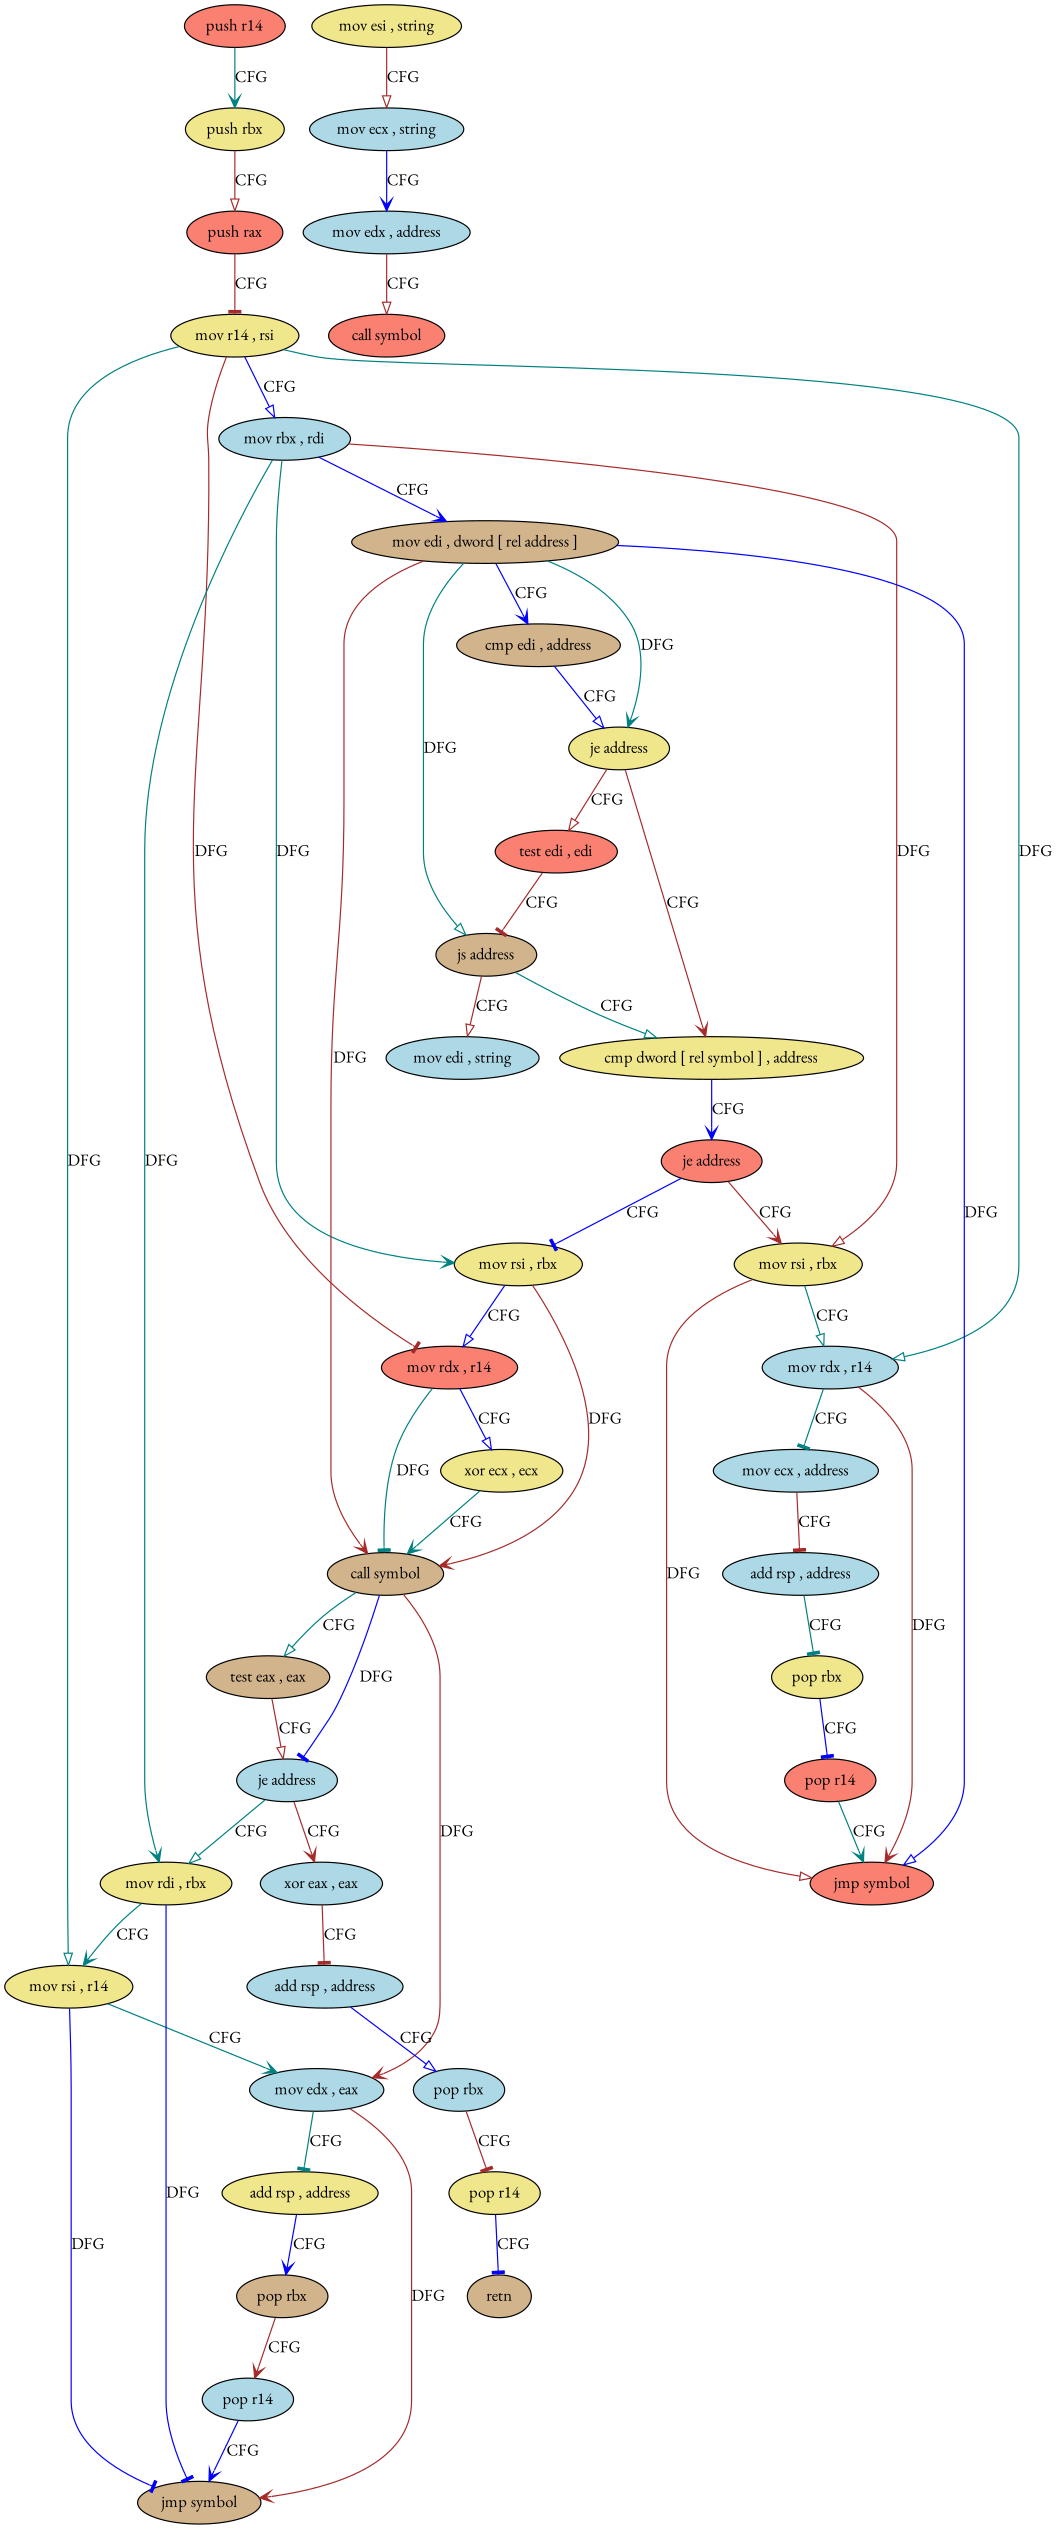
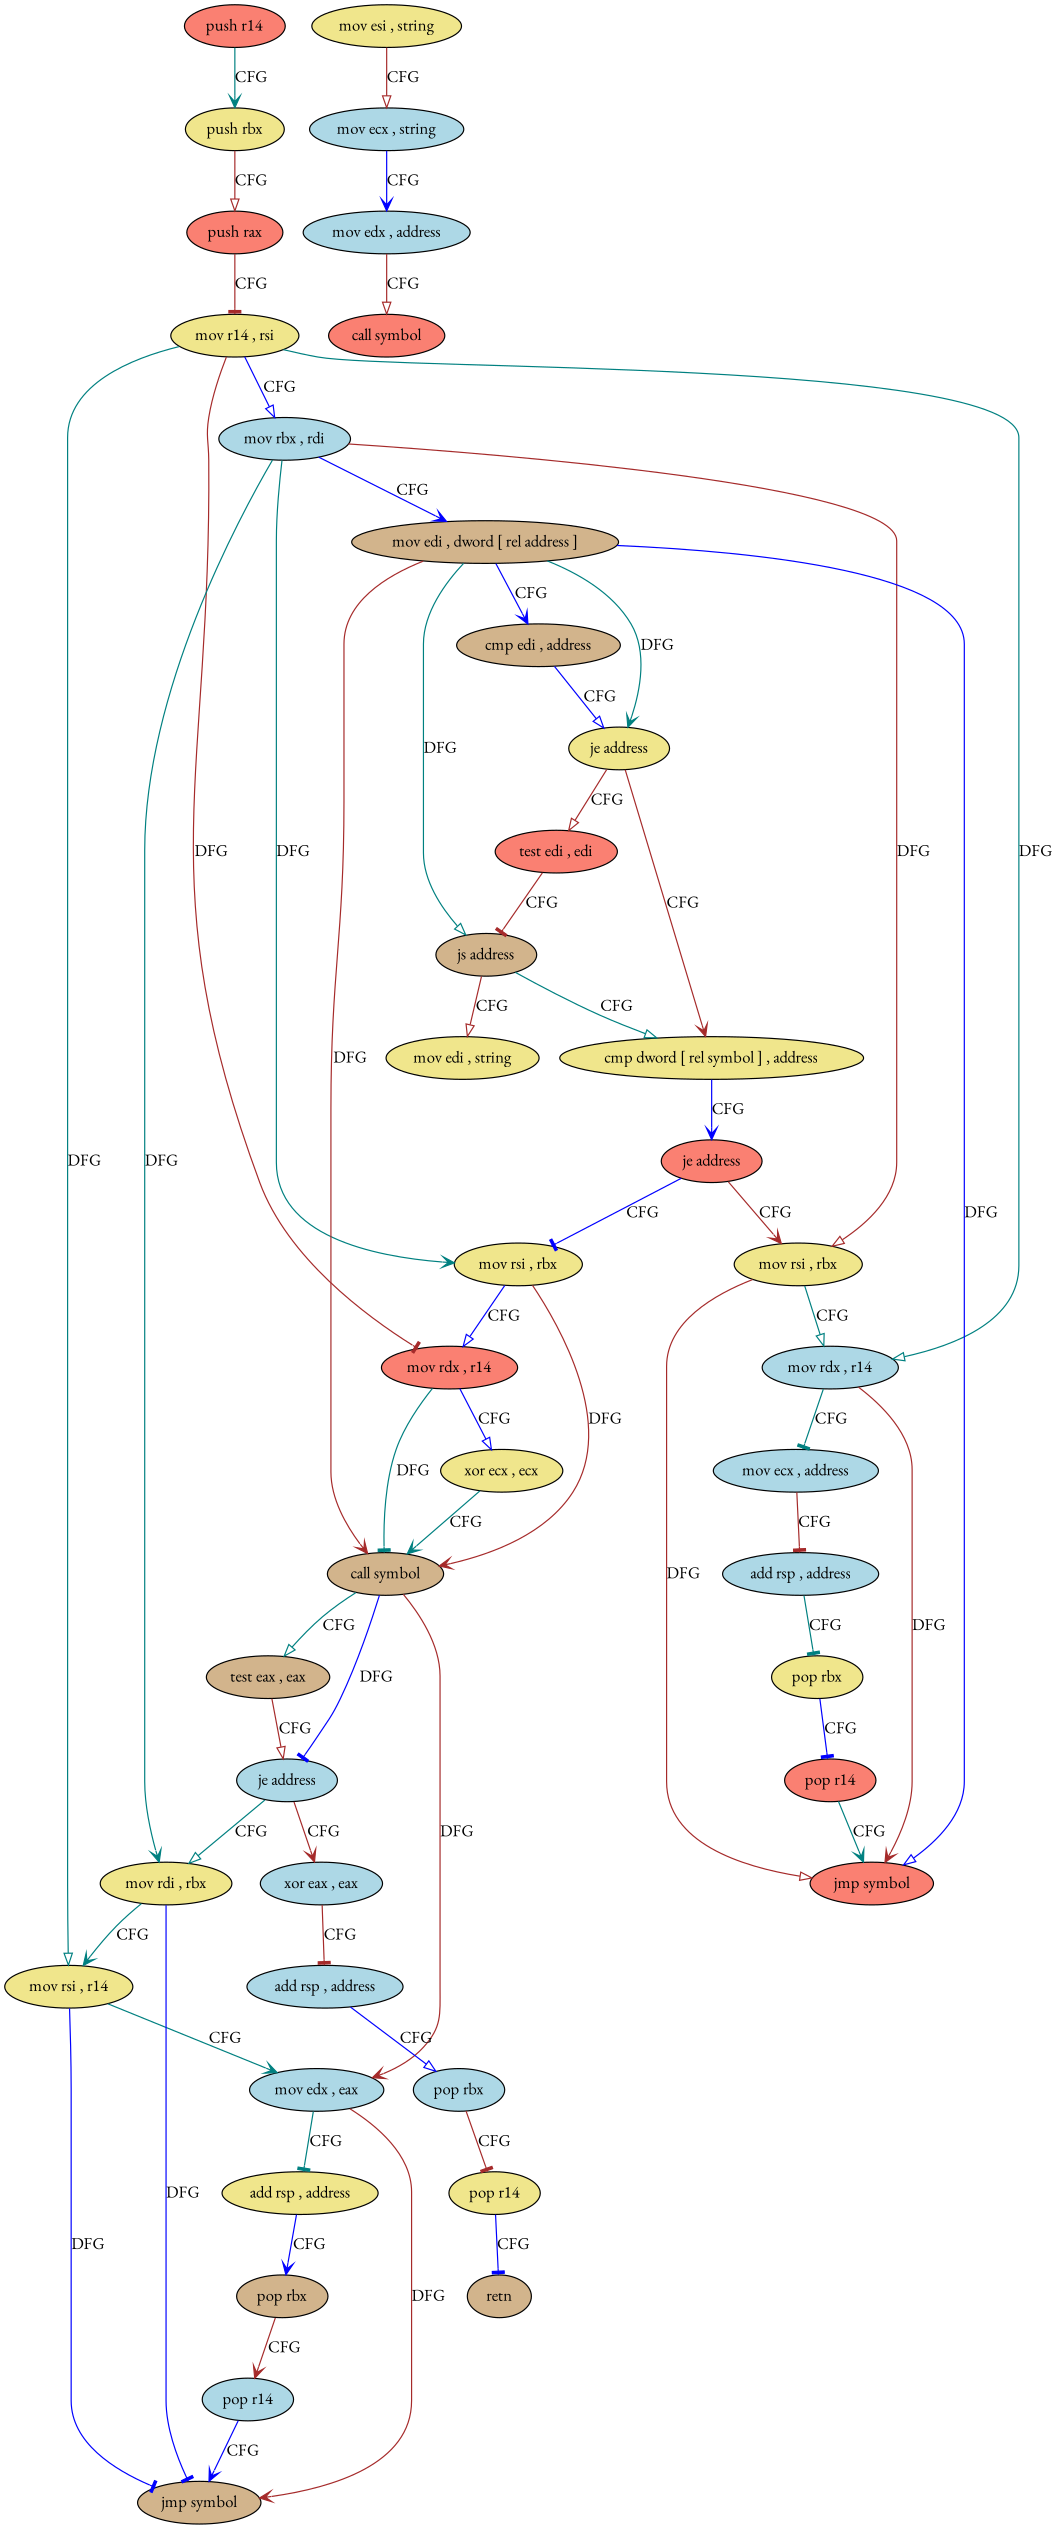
node "mov edi , string": fillcolor lightblue -> khaki
